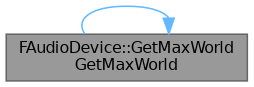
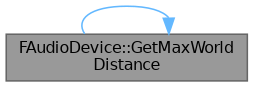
node "FAudioDevice::GetMaxWorld GetMaxWorld": label "FAudioDevice::GetMaxWorld GetMaxWorld" -> "FAudioDevice::GetMaxWorld Distance"
